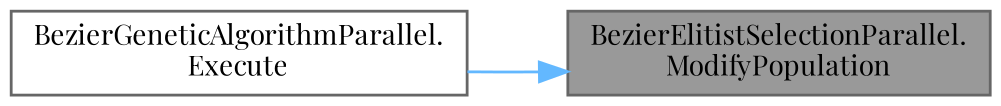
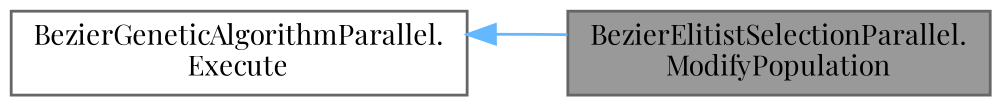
edge "BezierGeneticAlgorithmParallel. Execute" -> "BezierElitistSelectionParallel. ModifyPopulation": reversed
